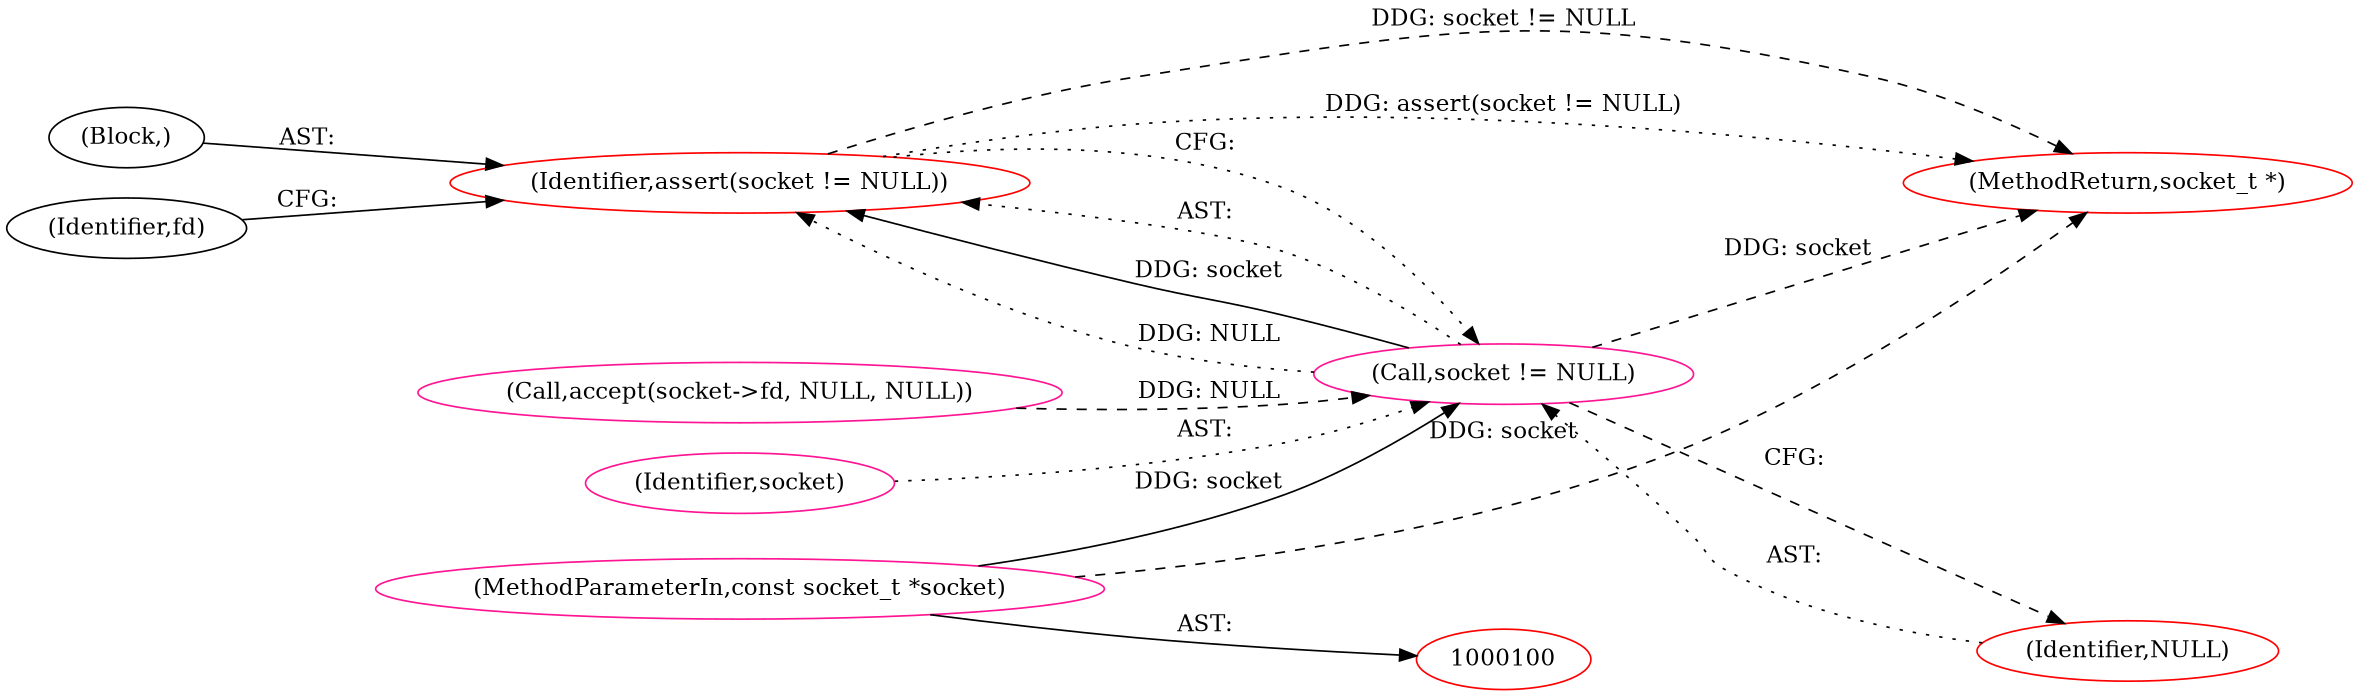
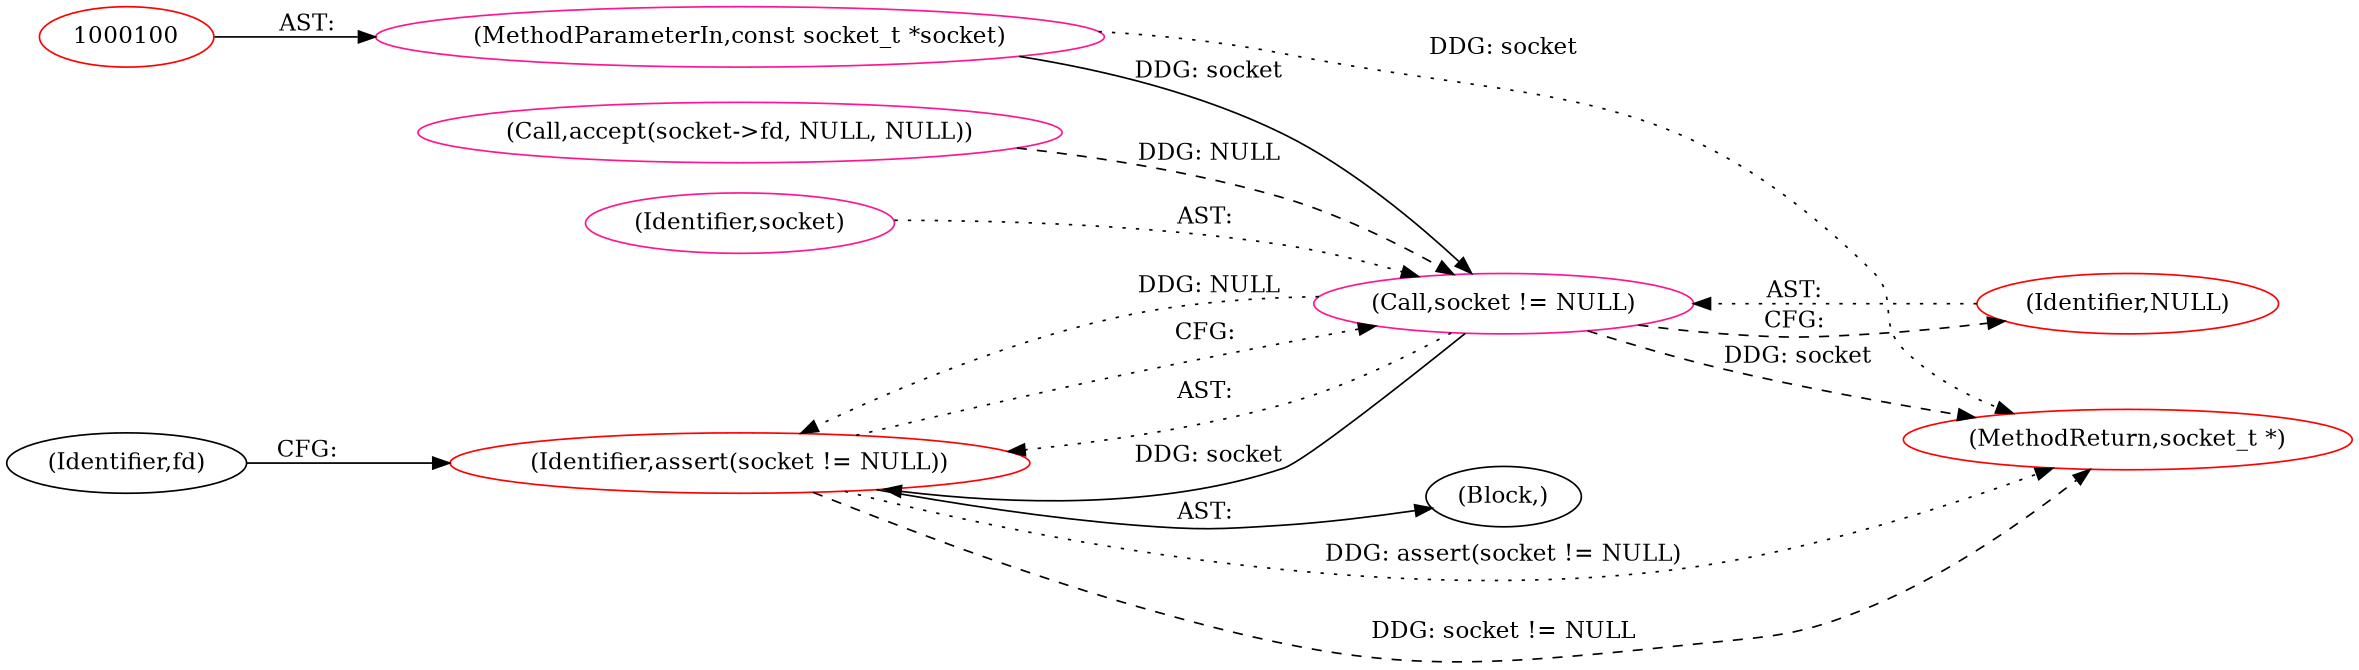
edge "(Block,)" -> "(Identifier,assert(socket != NULL))": reversed
edge "(MethodParameterIn,const socket_t *socket)" -> "(MethodReturn,socket_t *)": style dashed -> dotted
edge "(MethodParameterIn,const socket_t *socket)" -> "1000100": reversed
